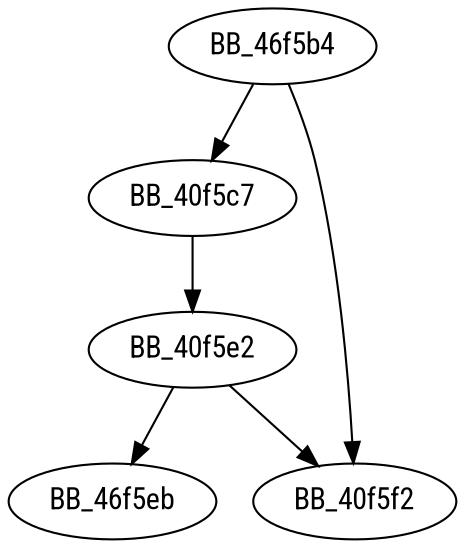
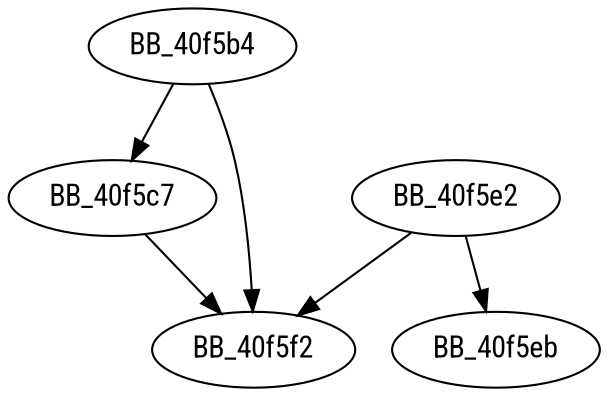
node "BB_46f5b4": label "BB_46f5b4" -> "BB_40f5b4"
edge "BB_40f5c7" -> "BB_40f5e2": now "BB_40f5c7" -> "BB_40f5f2"
node "BB_46f5eb": label "BB_46f5eb" -> "BB_40f5eb"
